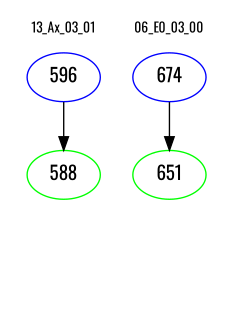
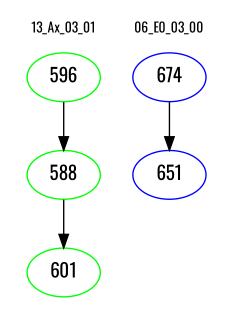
node "596": color blue -> green
node "651": color green -> blue
node "601": added
